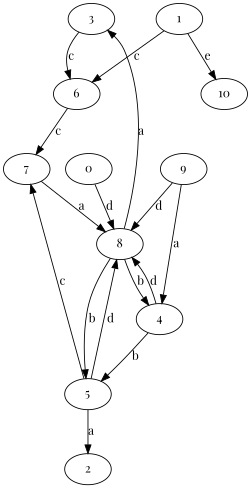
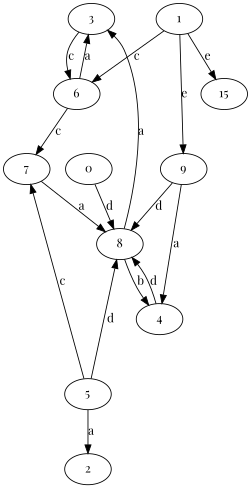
edge "6" -> "3": added, label "a"
edge "1" -> "9": added, label "e"
node "10": label "10" -> "15"
edge "8" -> "5": removed, label "b"
edge "4" -> "5": removed, label "b"
